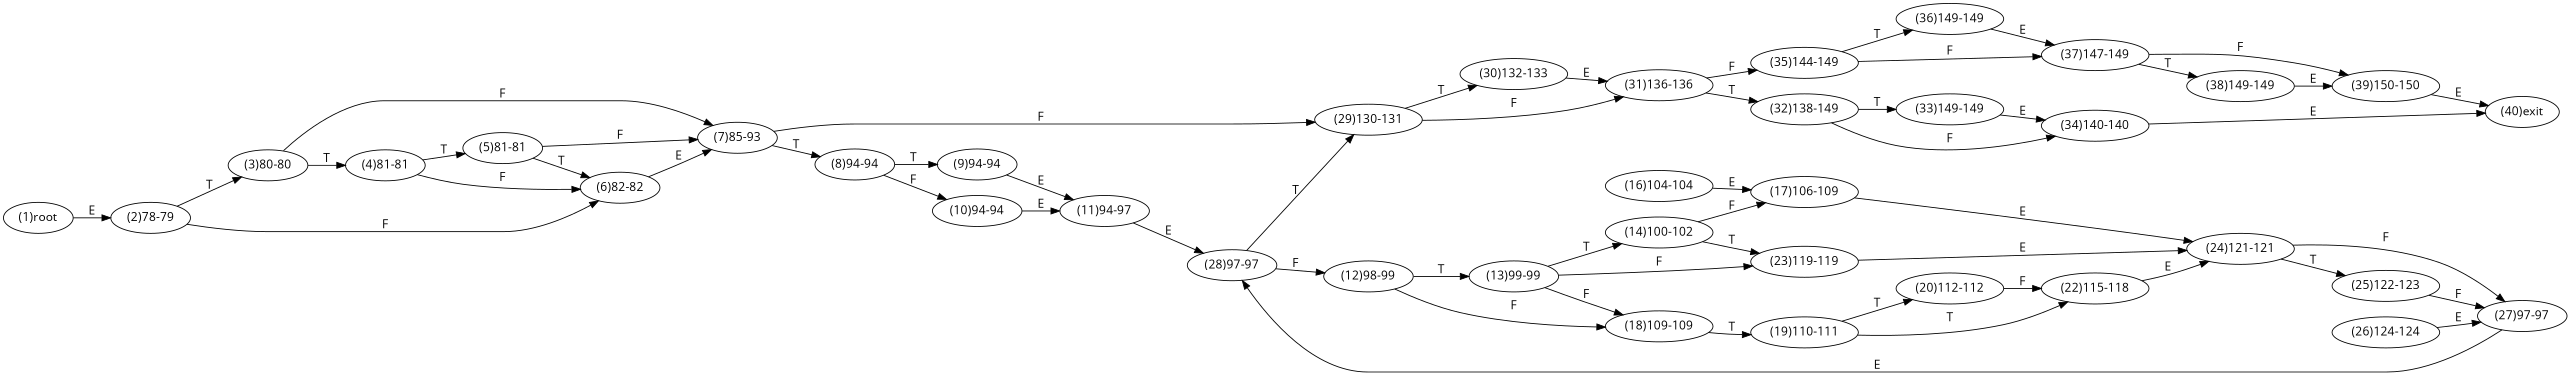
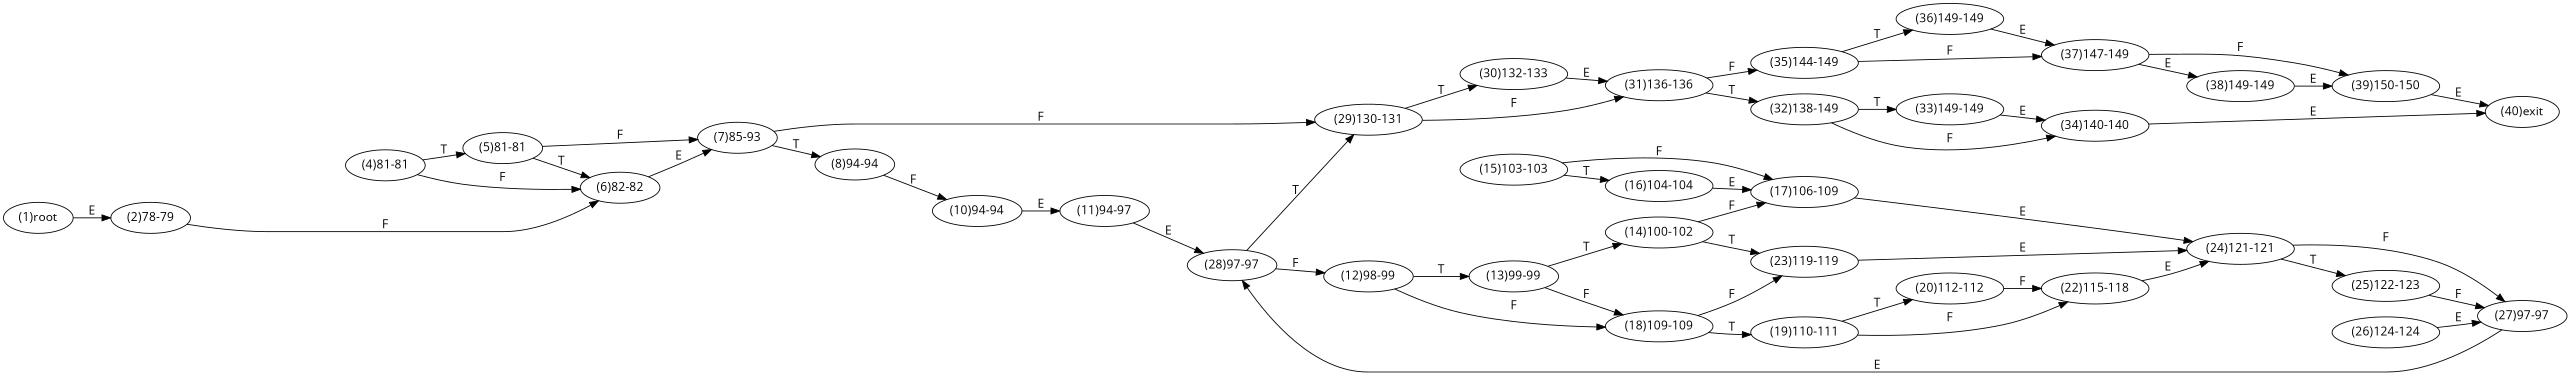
edge "(37)147-149" -> "(38)149-149": label "T" -> "E"
node "(9)94-94": removed
node "(3)80-80": removed
node "(15)103-103": added
edge "(13)99-99" -> "(23)119-119": now "(18)109-109" -> "(23)119-119"
edge "(19)110-111" -> "(22)115-118": label "T" -> "F"
